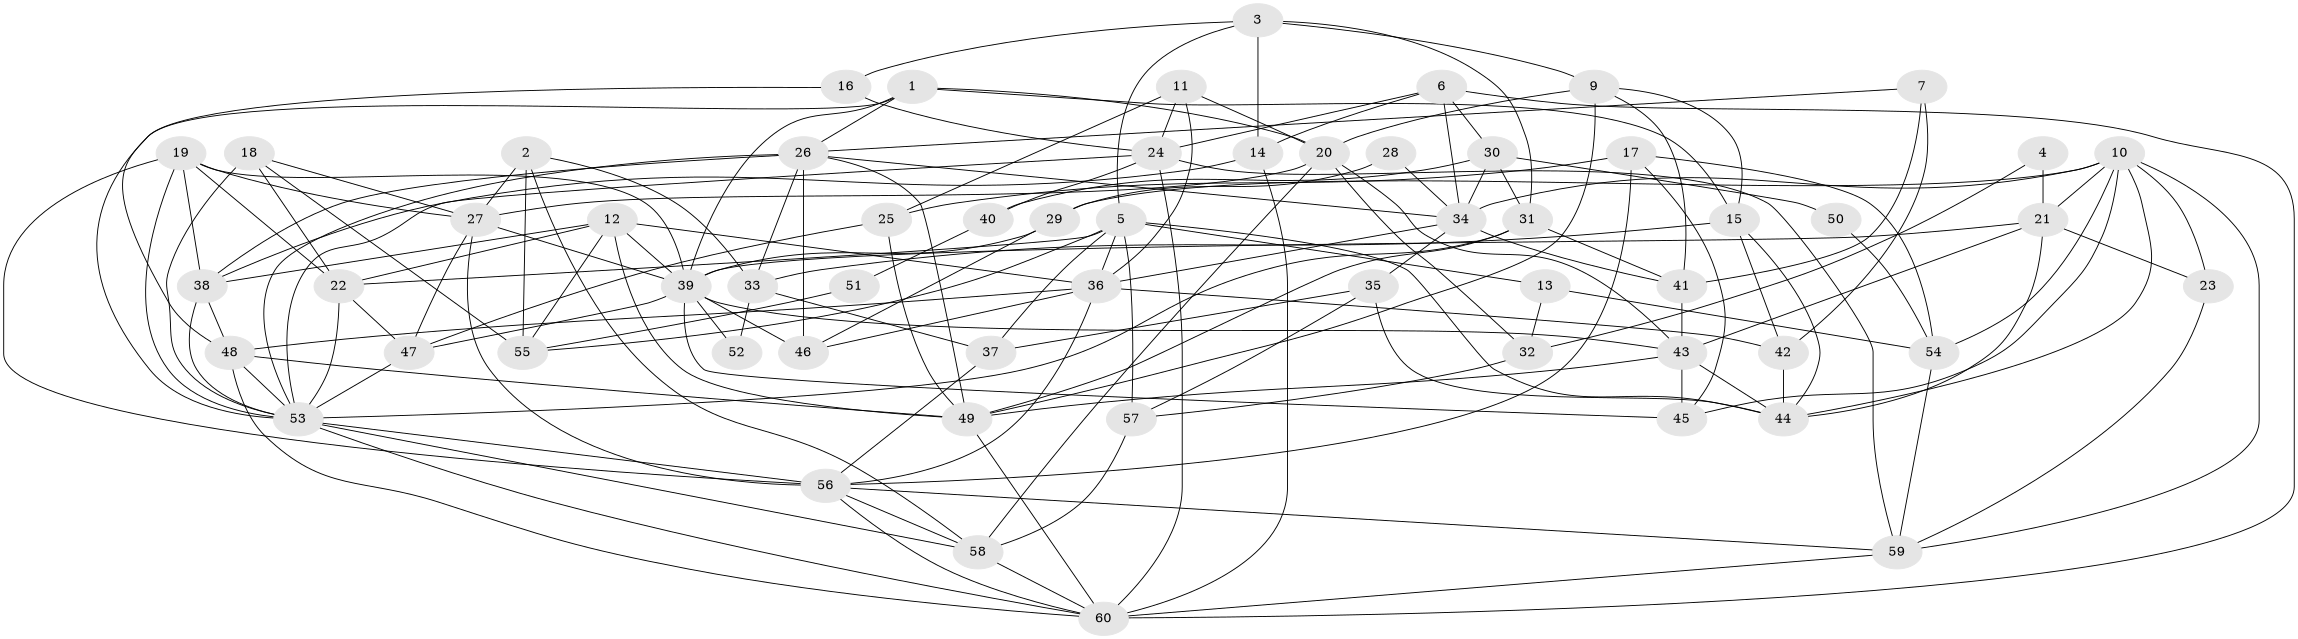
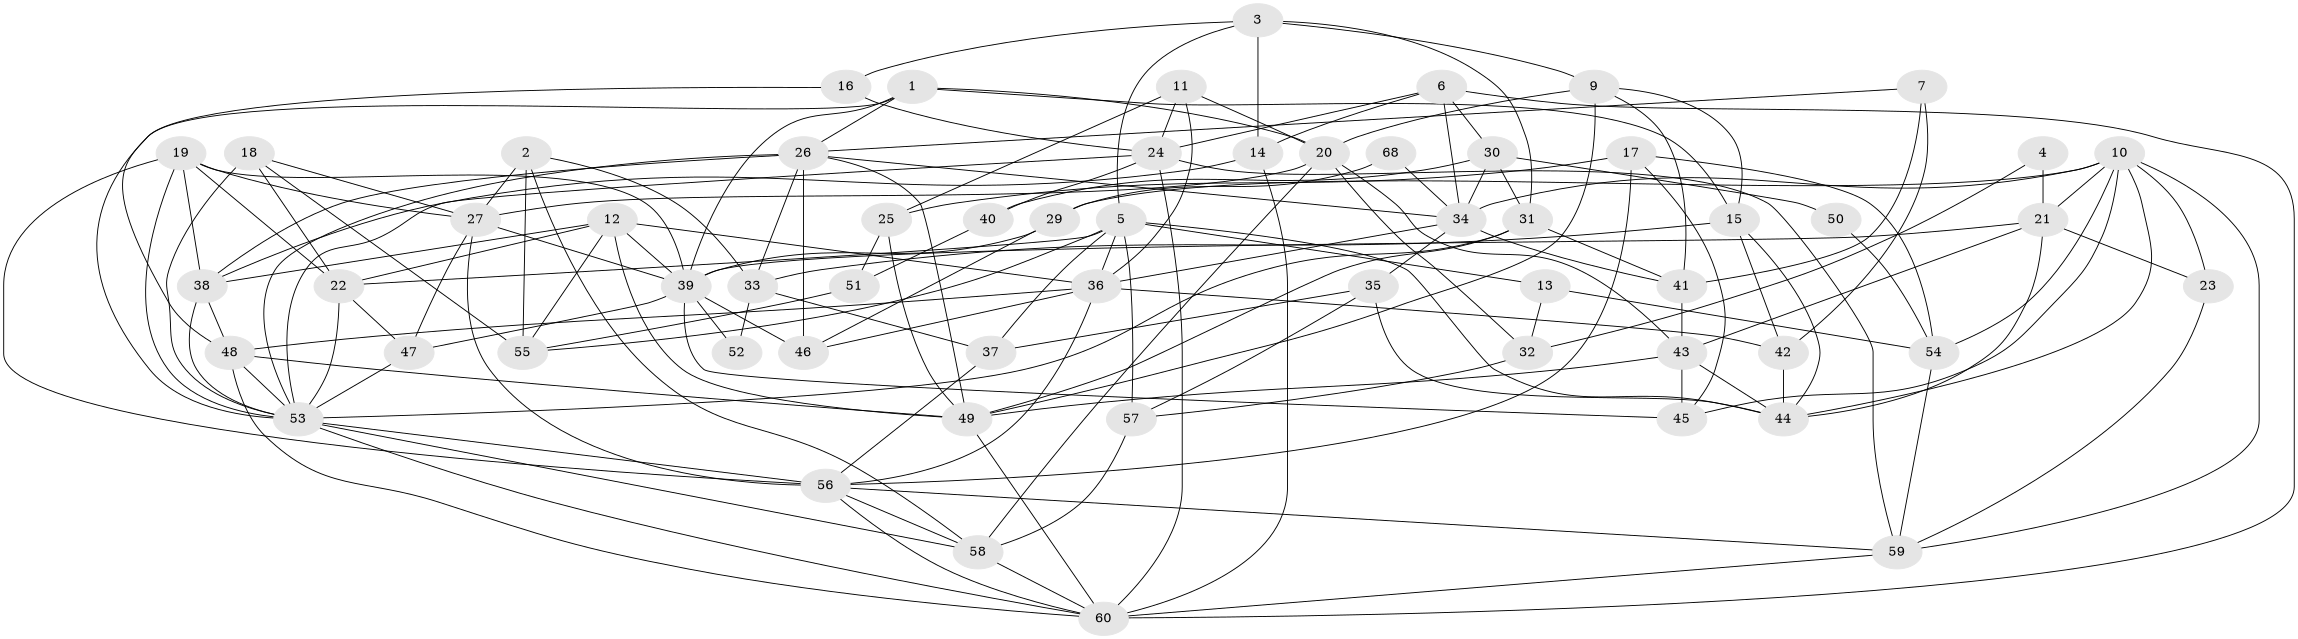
node "28": label "28" -> "68"
edge "25" -- "47": now "25" -- "51"
edge "39" -- "43": removed
